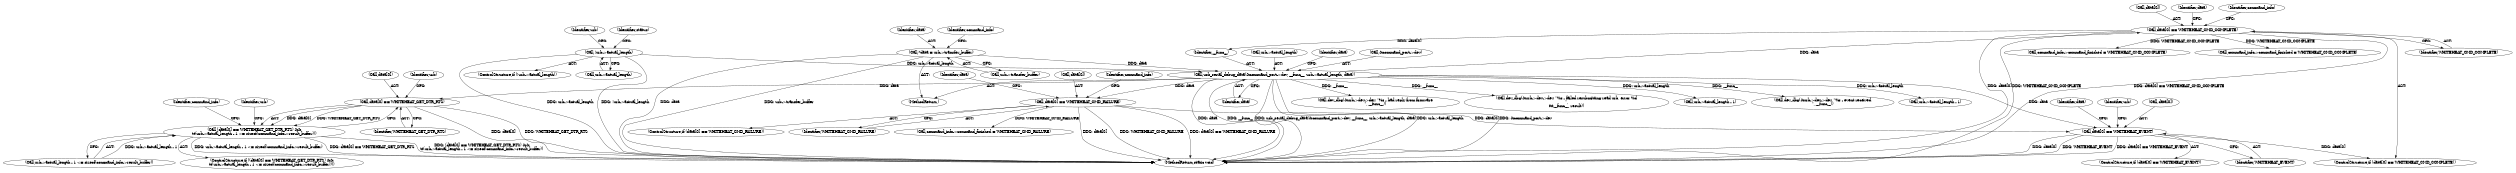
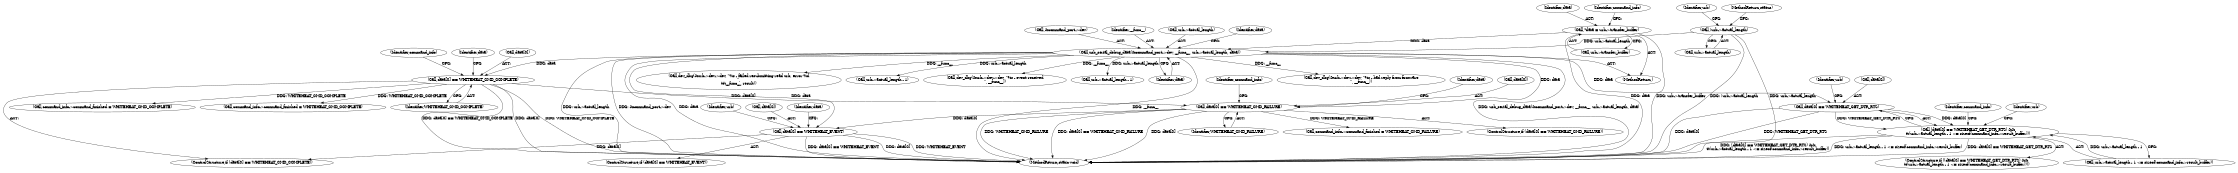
node "(Identifier,status)": label "(Identifier,status)" -> "(MethodReturn,status)"
edge "(Call,data[0] == WHITEHEAT_CMD_COMPLETE)" -> "(Identifier,__func__)": now "(Call,data[0] == WHITEHEAT_CMD_COMPLETE)" -> "(Call,data[0] == WHITEHEAT_CMD_FAILURE)"
node "(ControlStructure,if (!urb->actual_length))": removed
node "(Identifier,WHITEHEAT_GET_DTR_RTS)": removed
node "(Identifier,WHITEHEAT_EVENT)": removed
